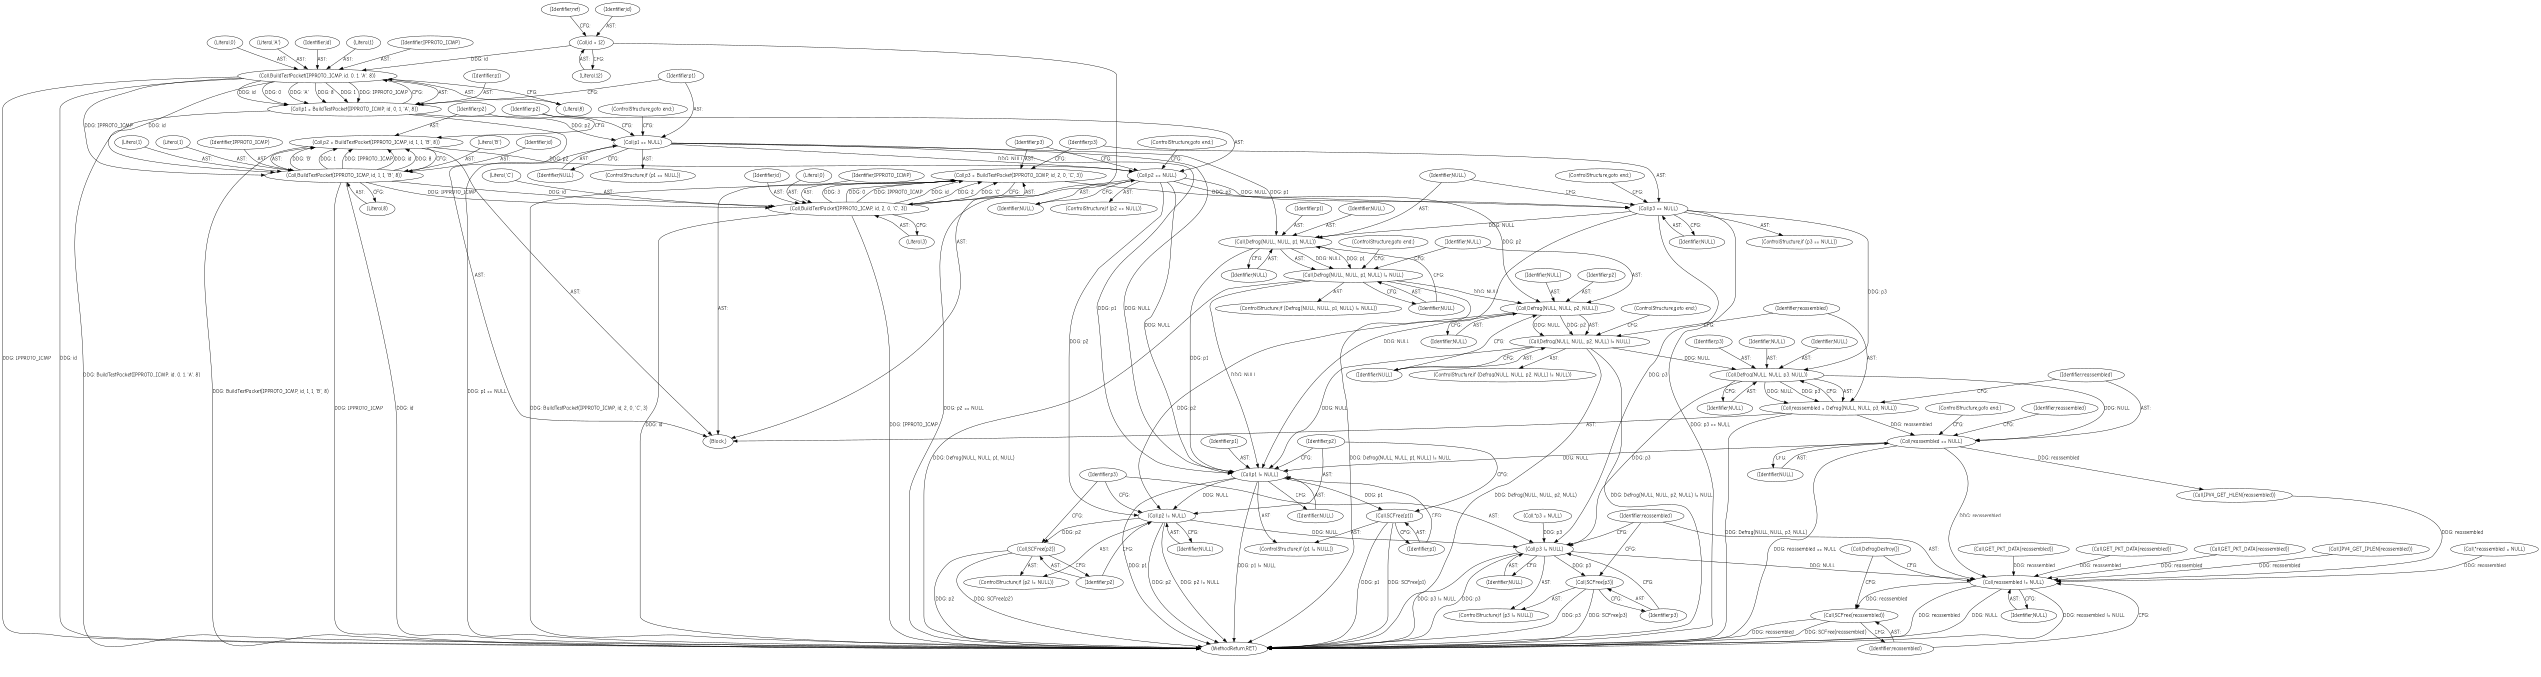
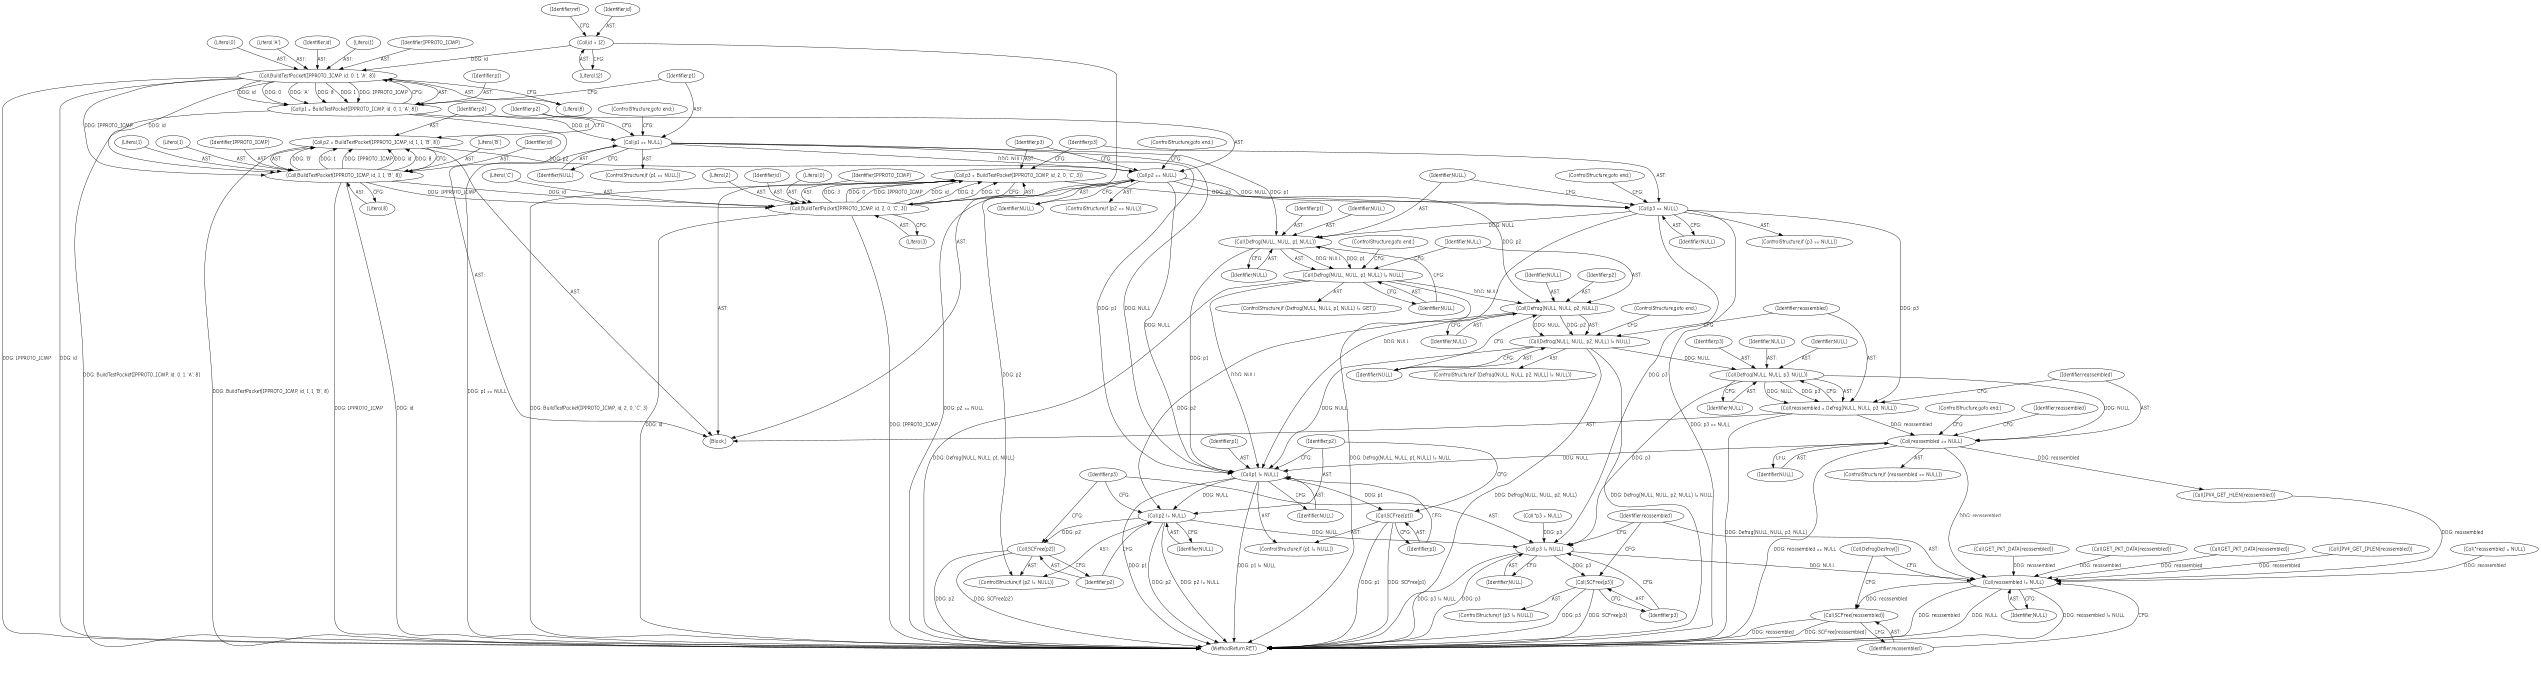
edge "(Call,p1 = BuildTestPacket(IPPROTO_ICMP, id, 0, 1, 'A', 8))" -> "(Call,p1 == NULL)": label "DDG: p2" -> "DDG: p1"
node "(Literal,2)": added
edge "(Call,p3 == NULL)" -> "(Call,Defrag(NULL, NULL, p3, NULL))": now "(Call,p3 == NULL)" -> "(Call,reassembled = Defrag(NULL, NULL, p3, NULL))"
node "(ControlStructure,if (Defrag(NULL, NULL, p1, NULL) != NULL))": label "(ControlStructure,if (Defrag(NULL, NULL, p1, NULL) != NULL))" -> "(ControlStructure,if (Defrag(NULL, NULL, p1, NULL) != GET))"
edge "(Call,p2 == NULL)" -> "(Call,p2 != NULL)": now "(Call,p2 == NULL)" -> "(ControlStructure,if (p2 != NULL))"
node "(ControlStructure,if (reassembled == NULL))": added
edge "(Call,p3 != NULL)" -> "(ControlStructure,if (p3 != NULL))": removed, label "AST:"
